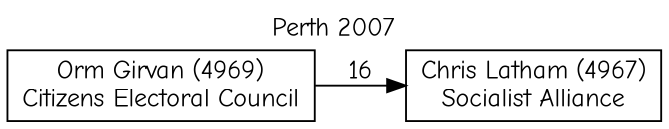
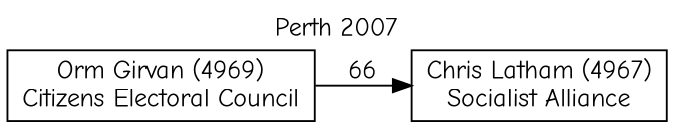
edge "Orm Girvan (4969) Citizens Electoral Council" -> "Chris Latham (4967) Socialist Alliance": label "16" -> "66"
